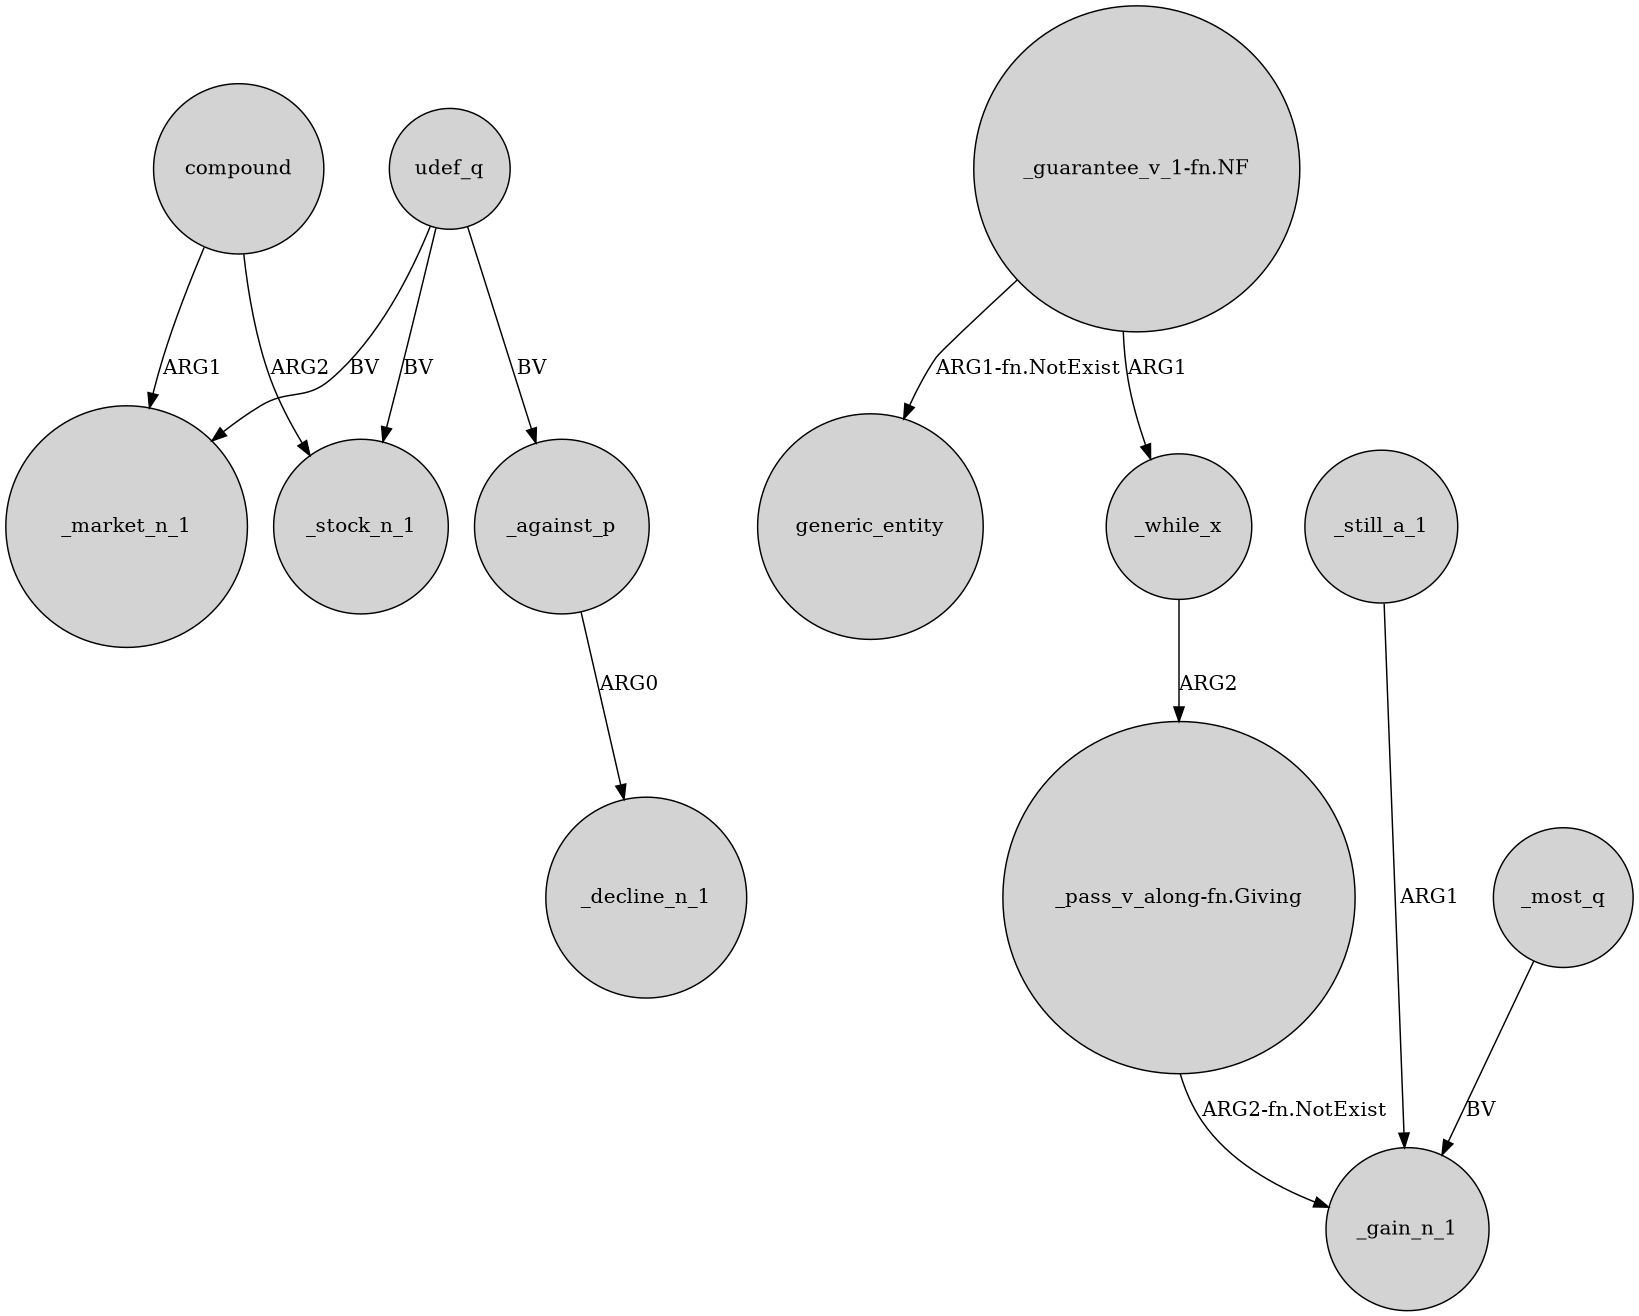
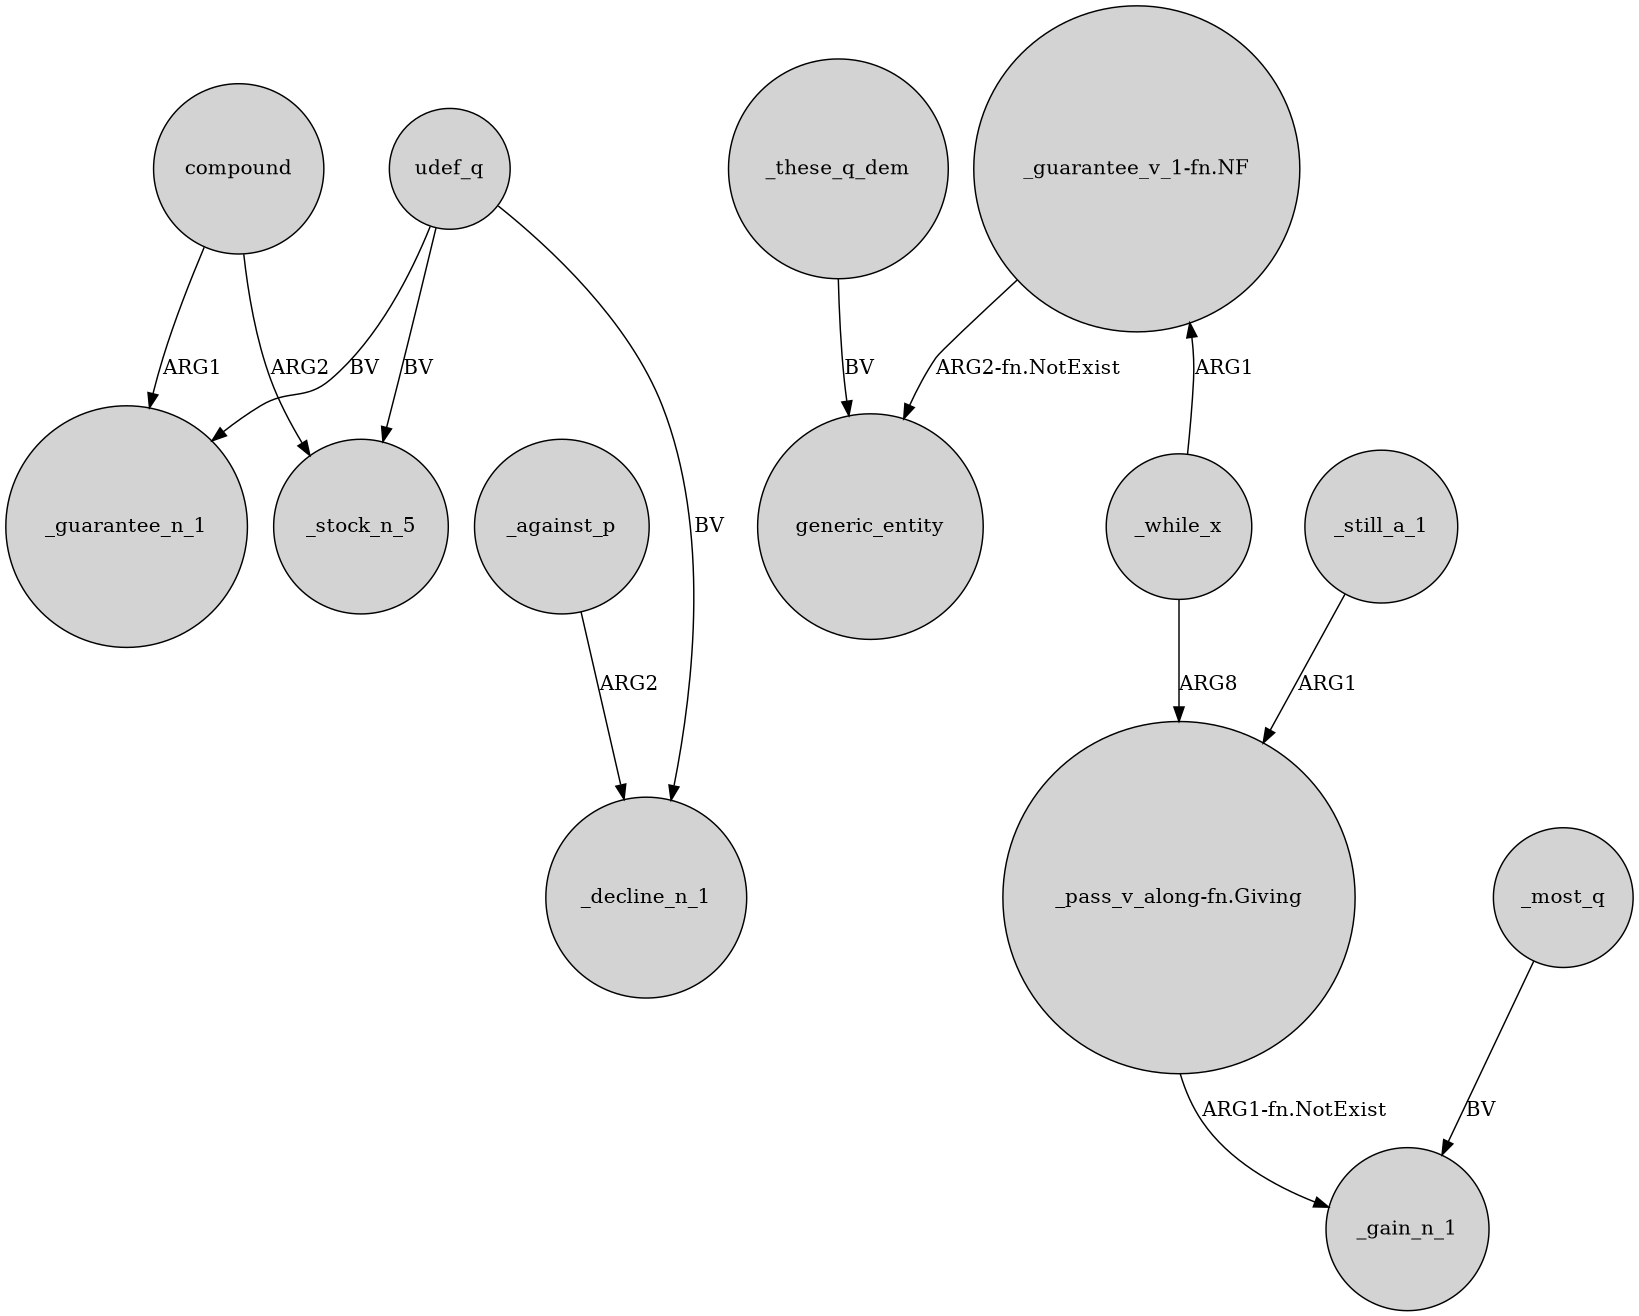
node "_these_q_dem": added
edge "udef_q" -> "_against_p": now "udef_q" -> "_decline_n_1"
edge "_guarantee_v_1-fn.NF" -> "generic_entity": label "ARG1-fn.NotExist" -> "ARG2-fn.NotExist"
edge "_guarantee_v_1-fn.NF" -> "_while_x": reversed
node "_market_n_1": label "_market_n_1" -> "_guarantee_n_1"
node "_stock_n_1": label "_stock_n_1" -> "_stock_n_5"
edge "_against_p" -> "_decline_n_1": label "ARG0" -> "ARG2"
edge "_while_x" -> "_pass_v_along-fn.Giving": label "ARG2" -> "ARG8"
edge "_still_a_1" -> "_gain_n_1": now "_still_a_1" -> "_pass_v_along-fn.Giving"
edge "_pass_v_along-fn.Giving" -> "_gain_n_1": label "ARG2-fn.NotExist" -> "ARG1-fn.NotExist"
